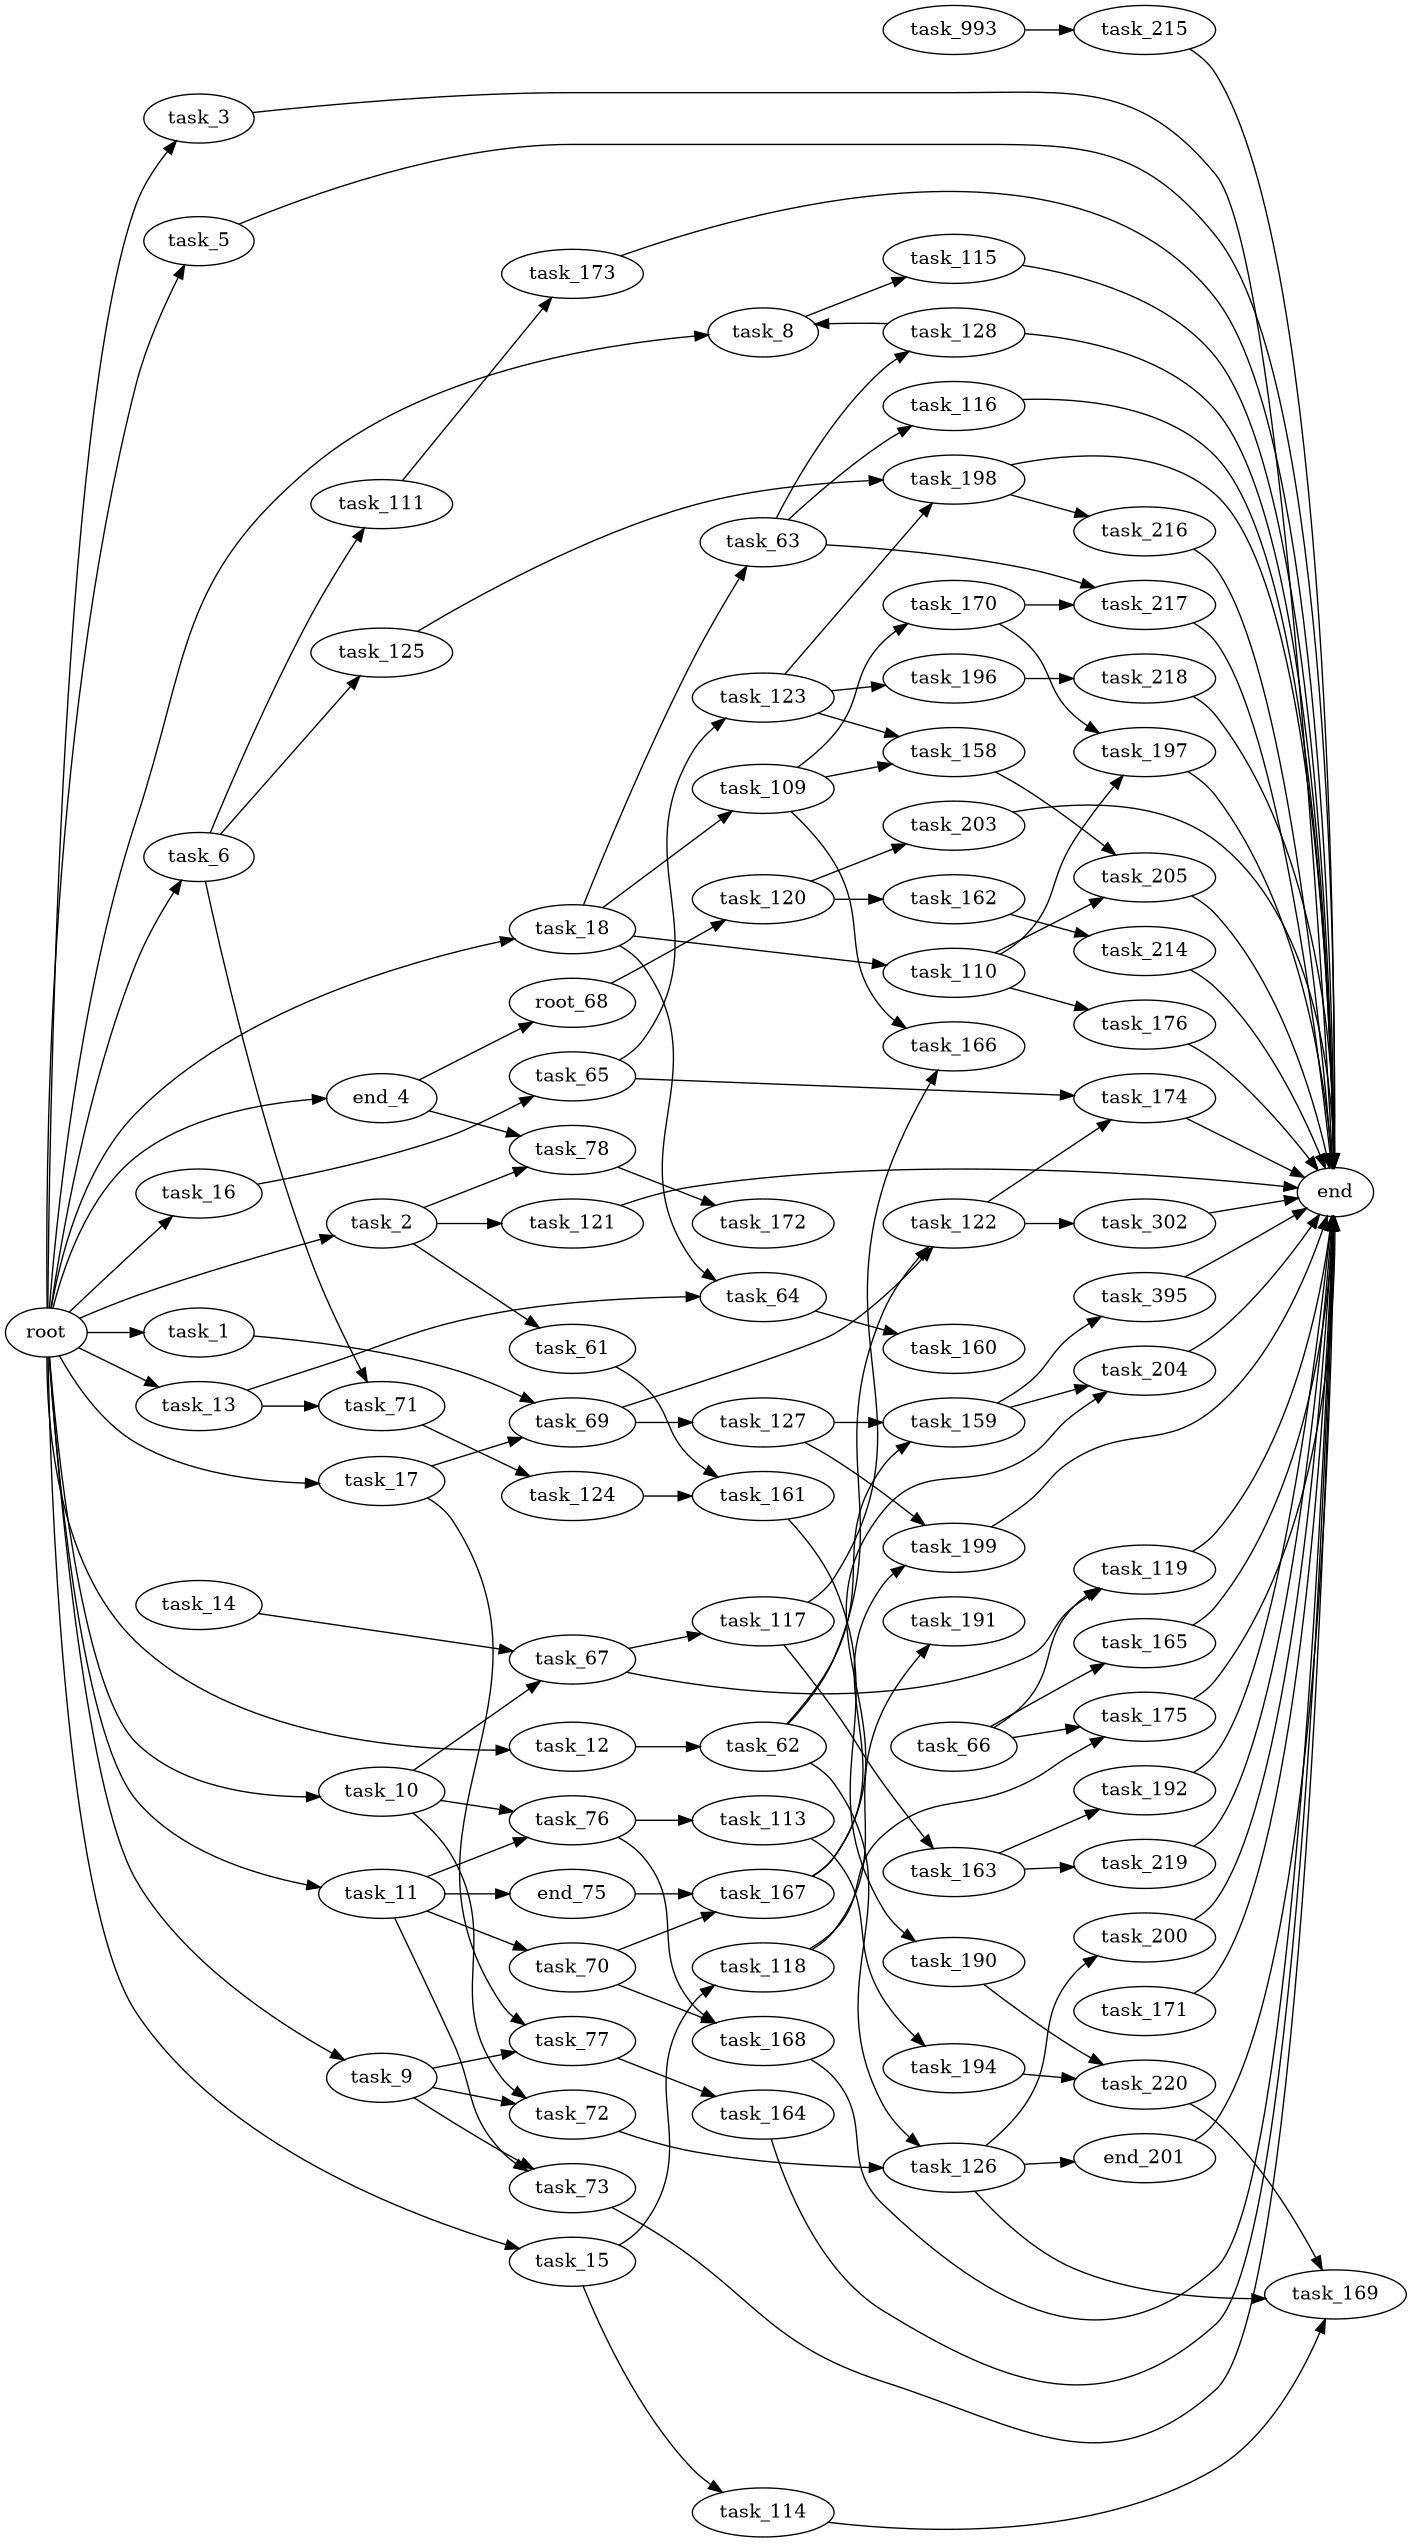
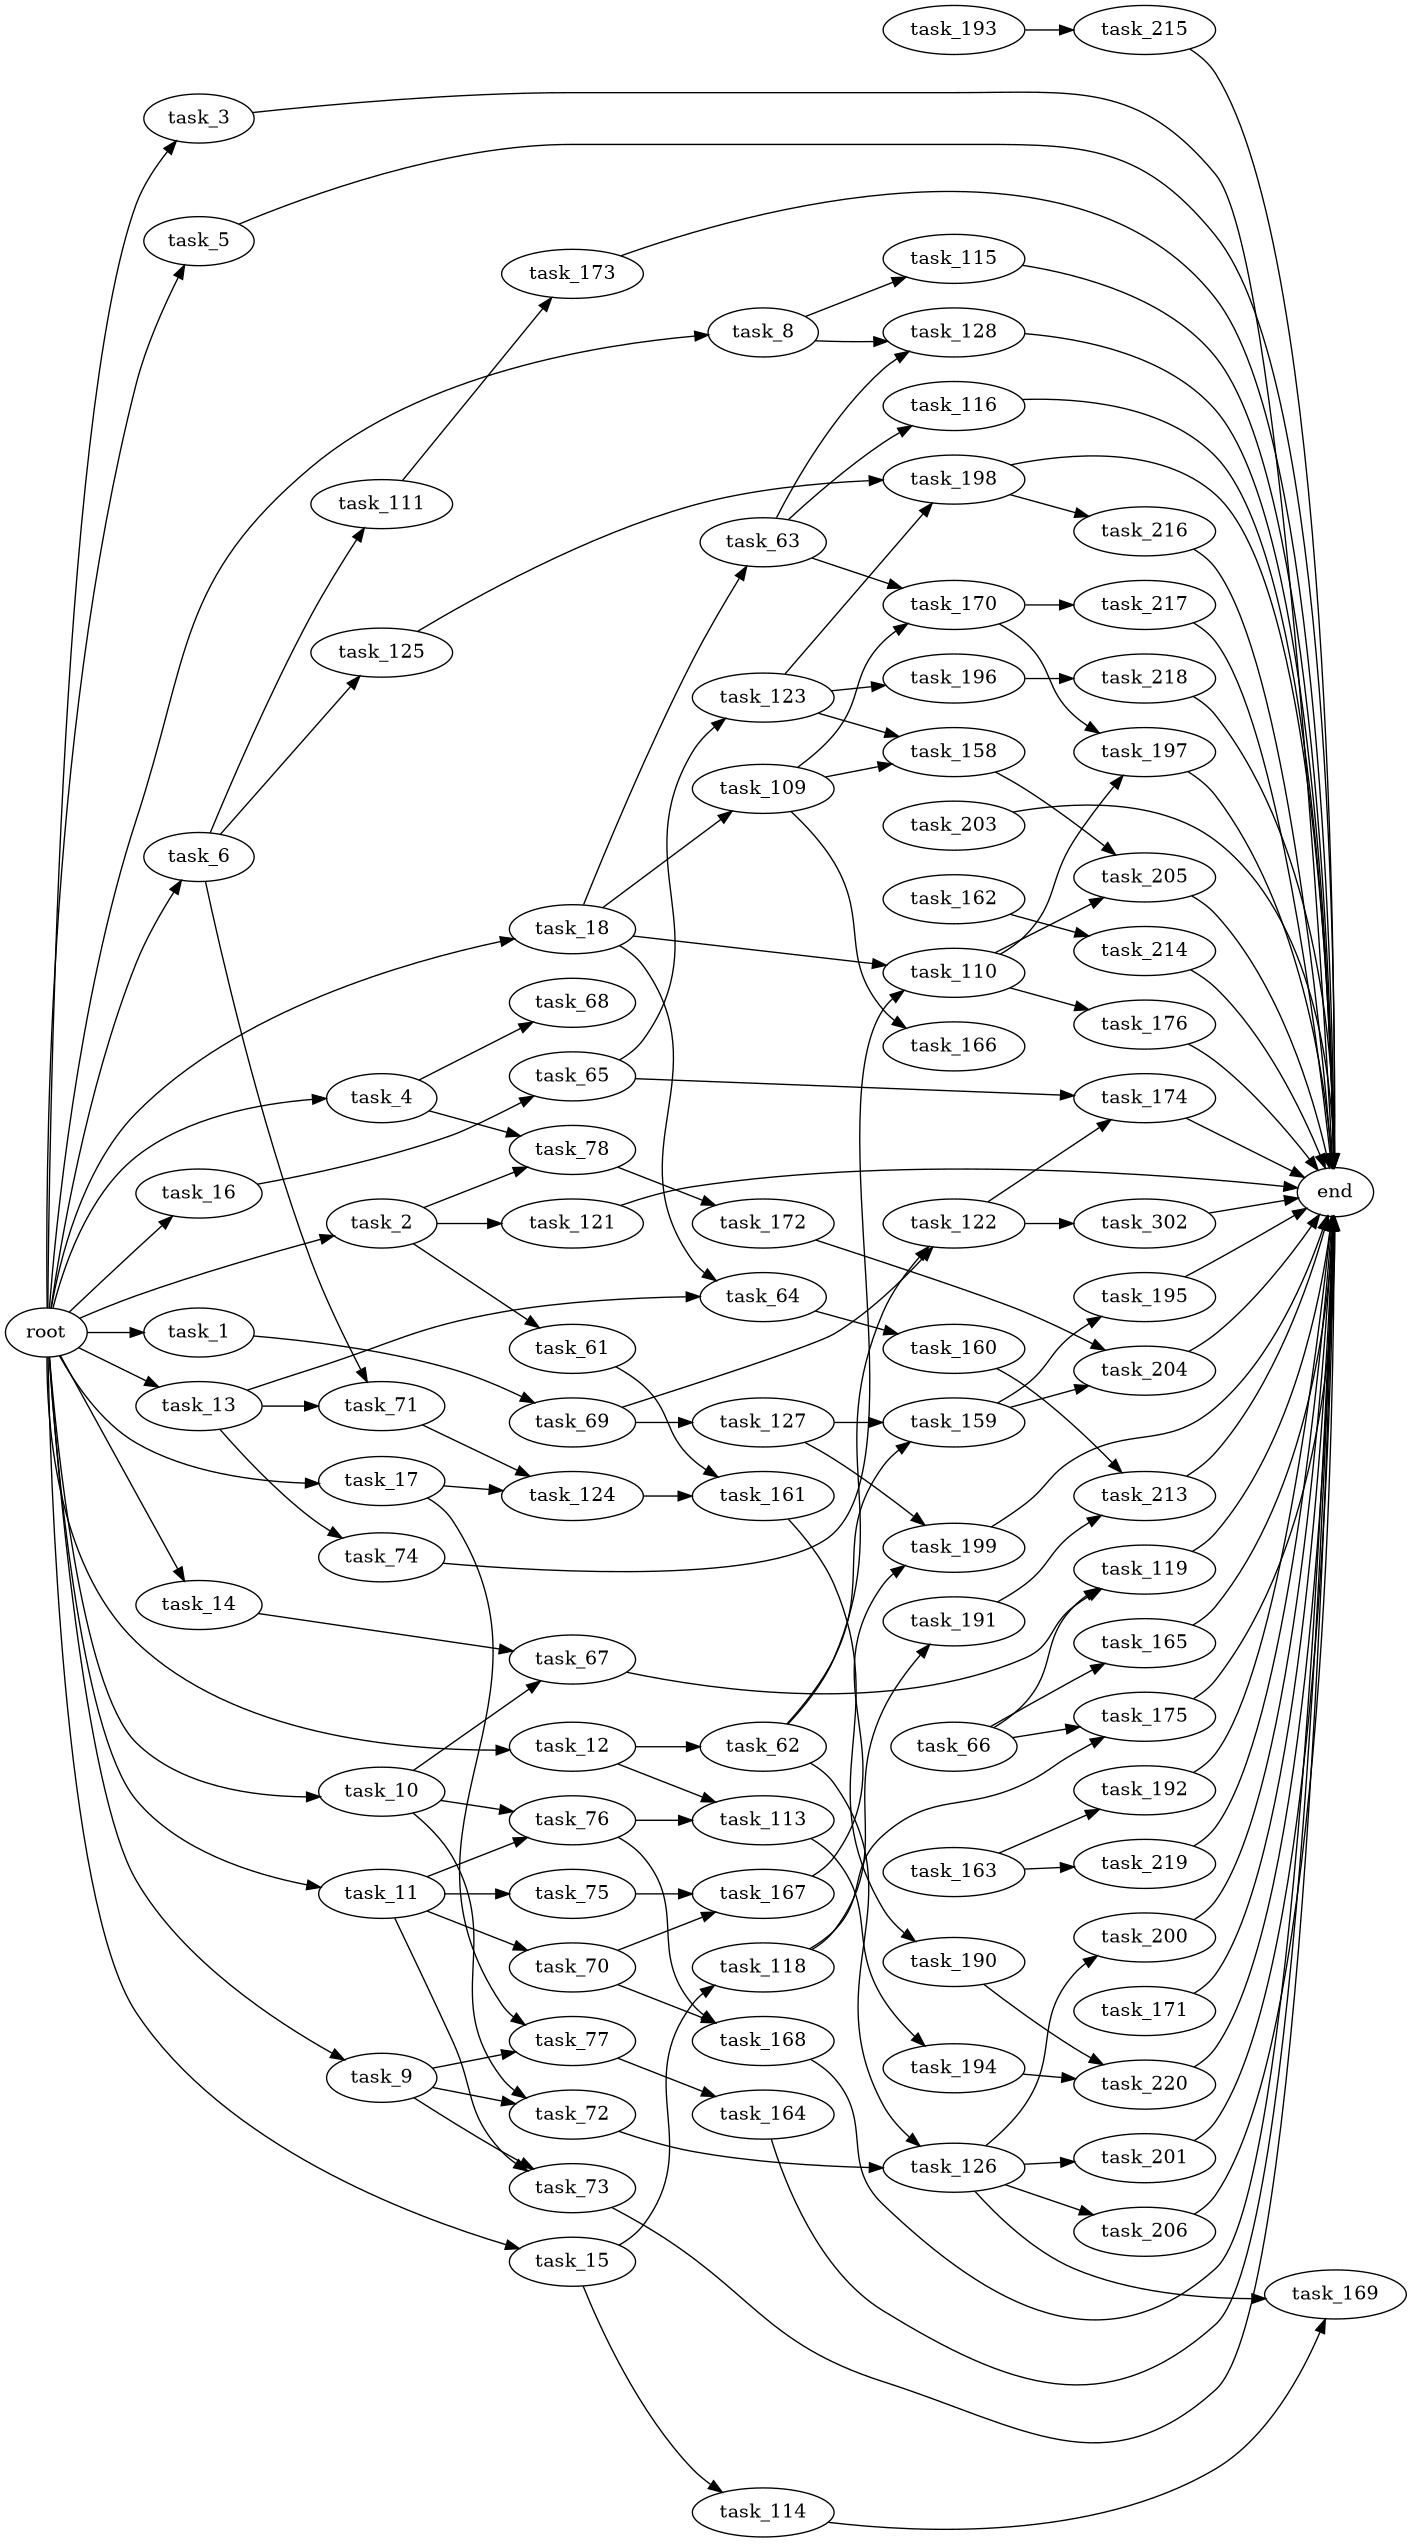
node "task_993": label "task_993" -> "task_193"
edge "task_128" -> "task_8": reversed
edge "task_63" -> "task_217": now "task_63" -> "task_170"
node "task_120": removed
node "root_68": label "root_68" -> "task_68"
node "end_4": label "end_4" -> "task_4"
node "task_395": label "task_395" -> "task_195"
edge "task_17" -> "task_69": now "task_17" -> "task_124"
edge "root" -> "task_14": added
node "task_213": added
edge "task_167" -> "task_204": now "task_172" -> "task_204"
node "task_74": added
node "task_117": removed
edge "task_12" -> "task_113": added
node "end_75": label "end_75" -> "task_75"
edge "task_220" -> "task_169": now "task_220" -> "end"
node "end_201": label "end_201" -> "task_201"
node "task_206": added
